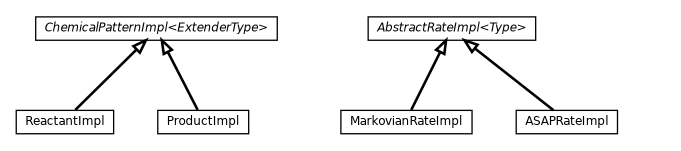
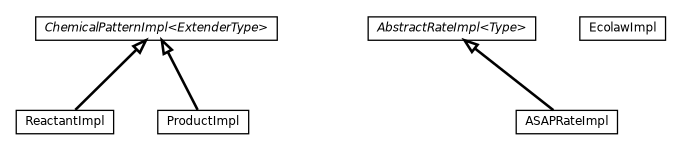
node "EcolawImpl": added
node "MarkovianRateImpl": removed
